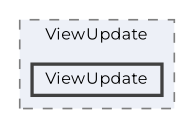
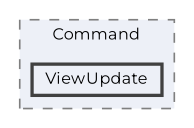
cluster "ViewUpdate": label "ViewUpdate" -> "Command"
